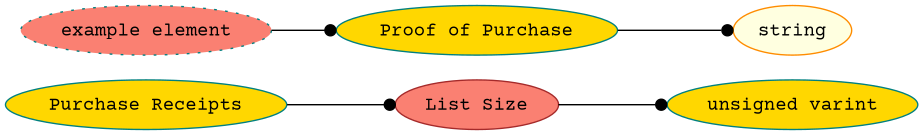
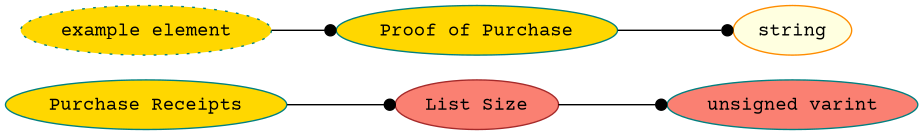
node "example element": fillcolor salmon -> gold
node "unsigned varint": fillcolor gold -> salmon
